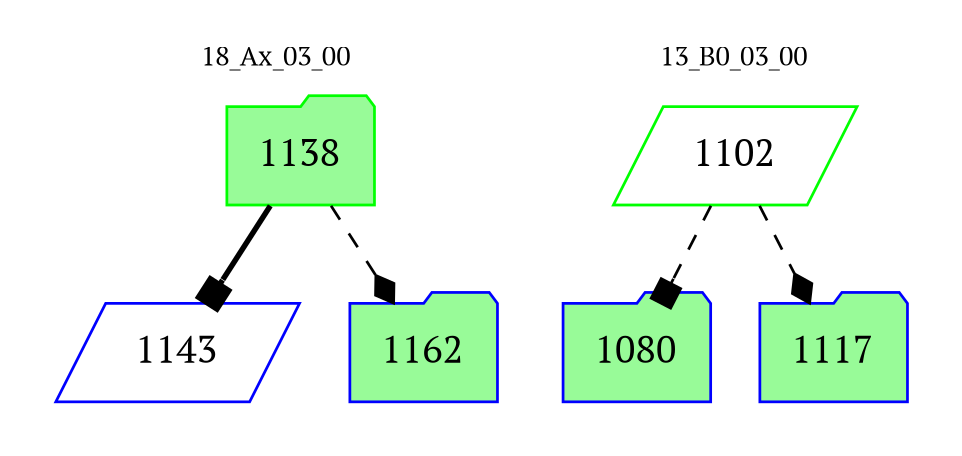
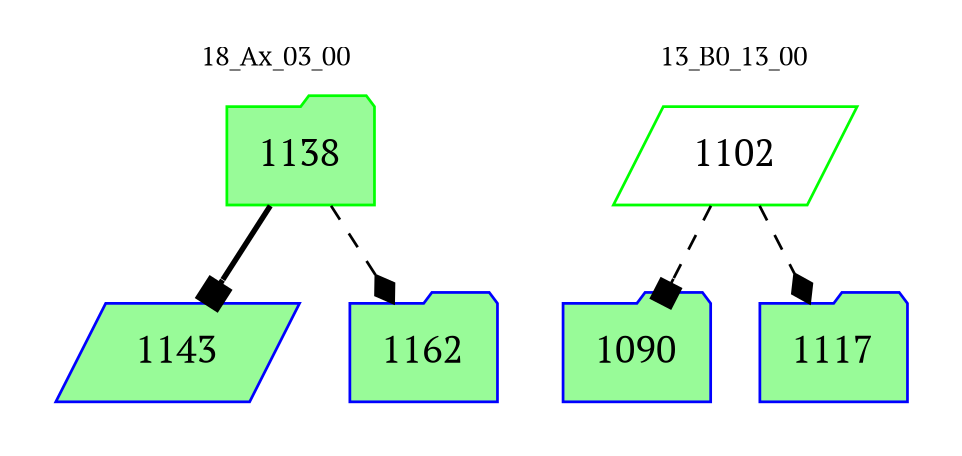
cluster "13_B0_03_00": label "13_B0_03_00" -> "13_B0_13_00"
node "1143": fillcolor white -> palegreen
node "1080": label "1080" -> "1090"
